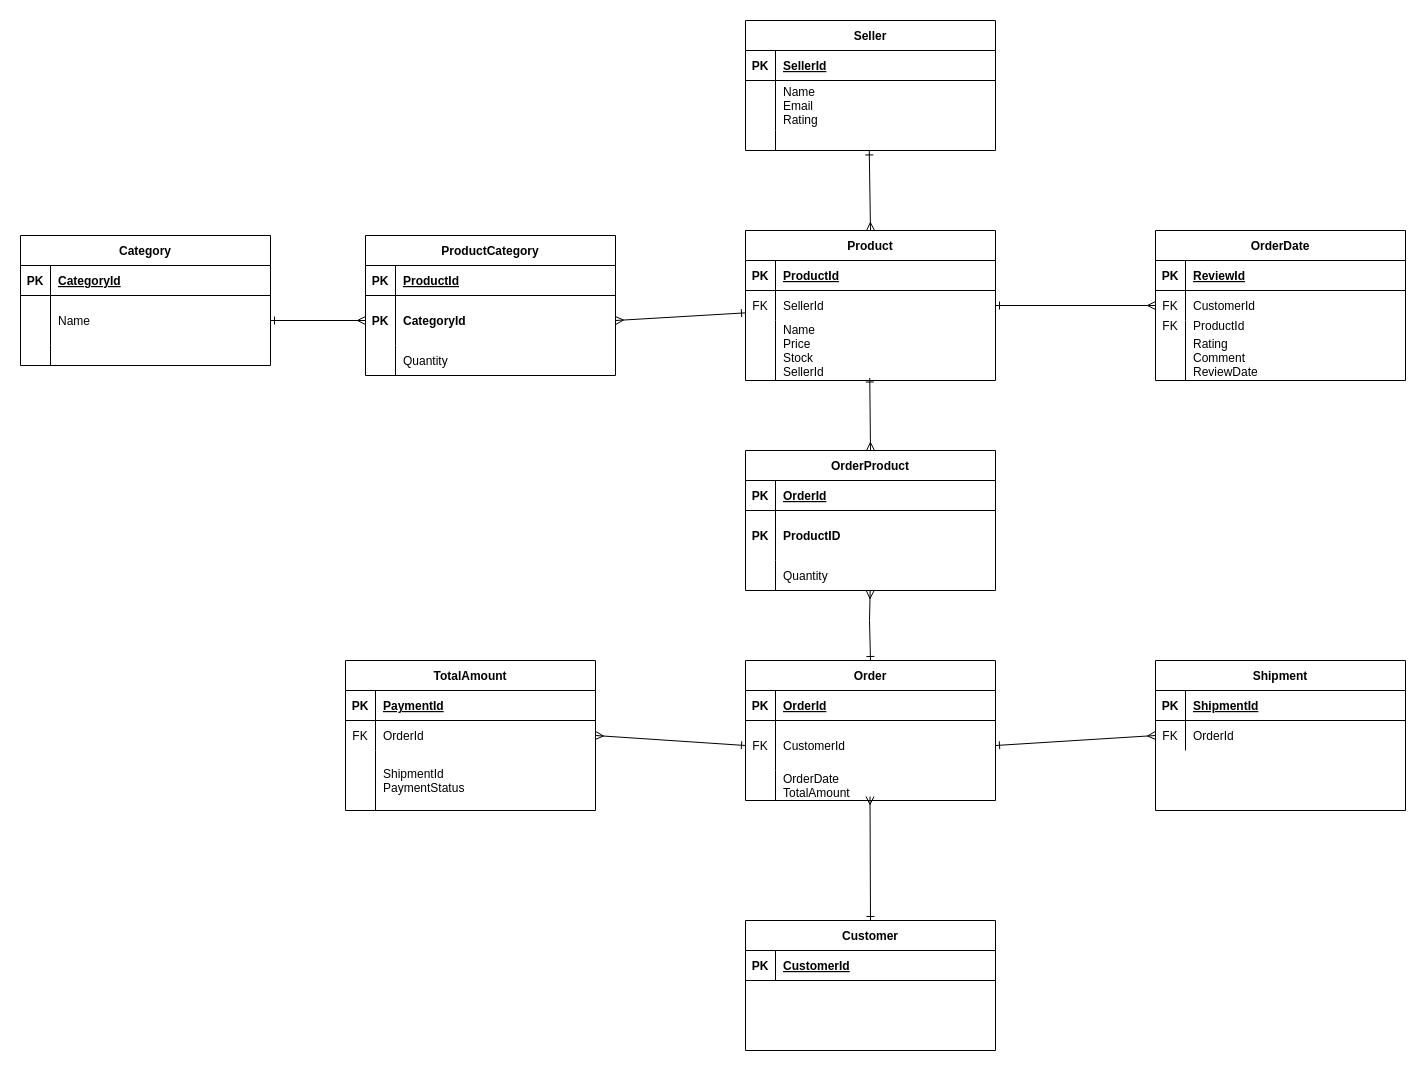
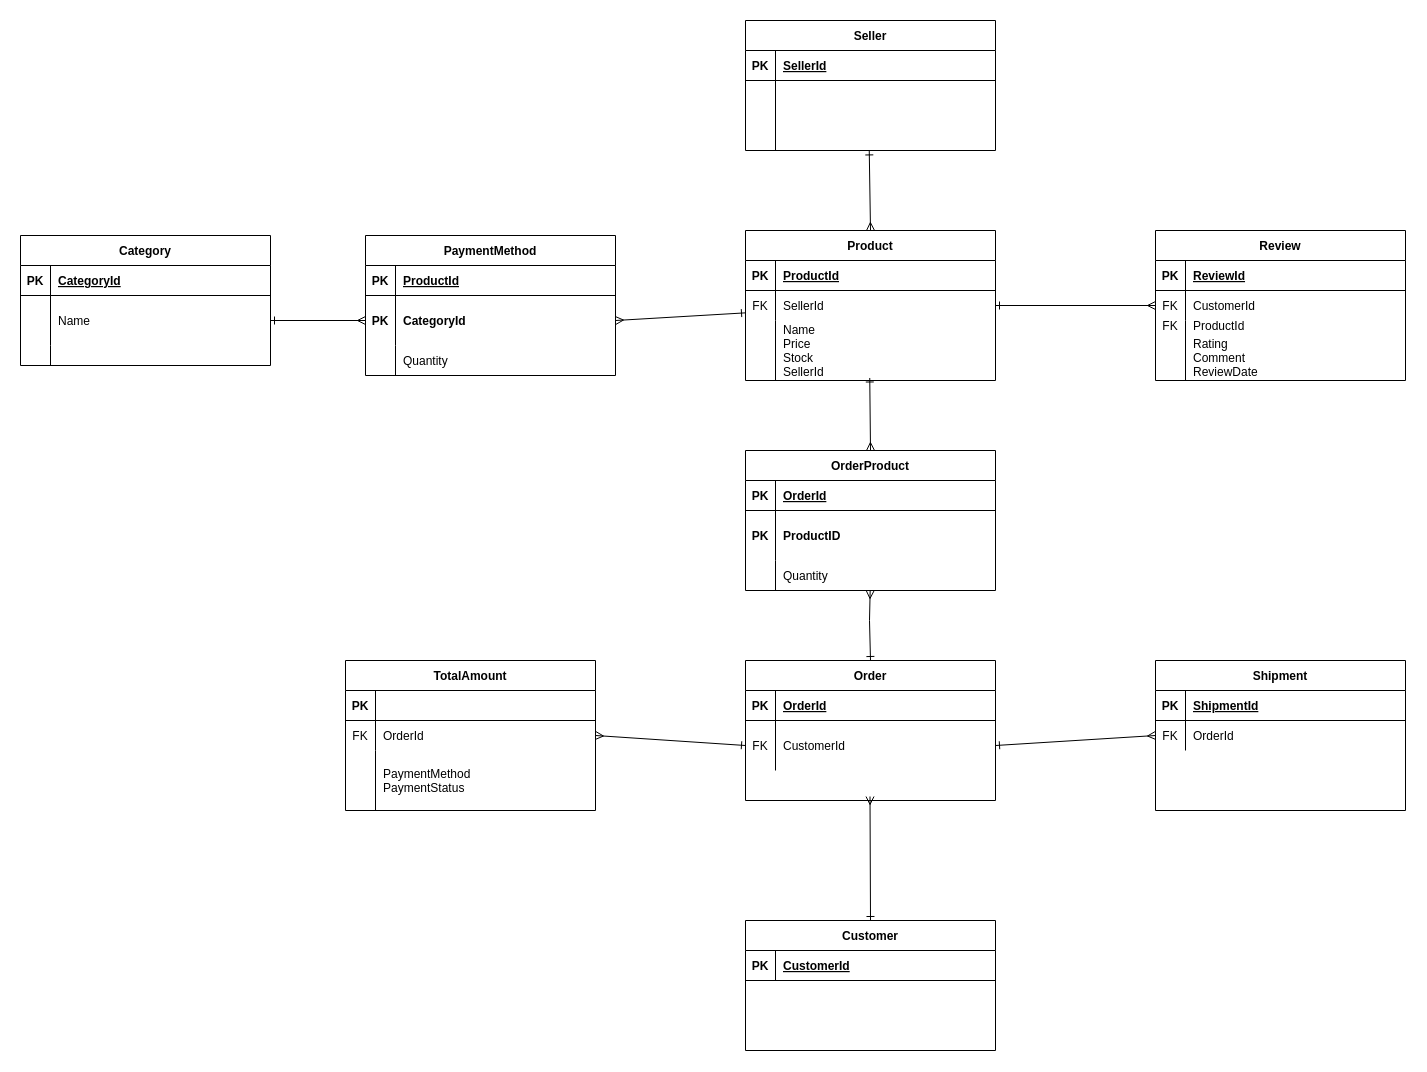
node "Name Email Rating": removed
node "OrderDate": label "OrderDate" -> "Review"
node "ProductCategory": label "ProductCategory" -> "PaymentMethod"
node "PaymentId": removed
node "ShipmentId PaymentStatus": label "ShipmentId PaymentStatus" -> "PaymentMethod PaymentStatus"
node "OrderDate TotalAmount": removed
